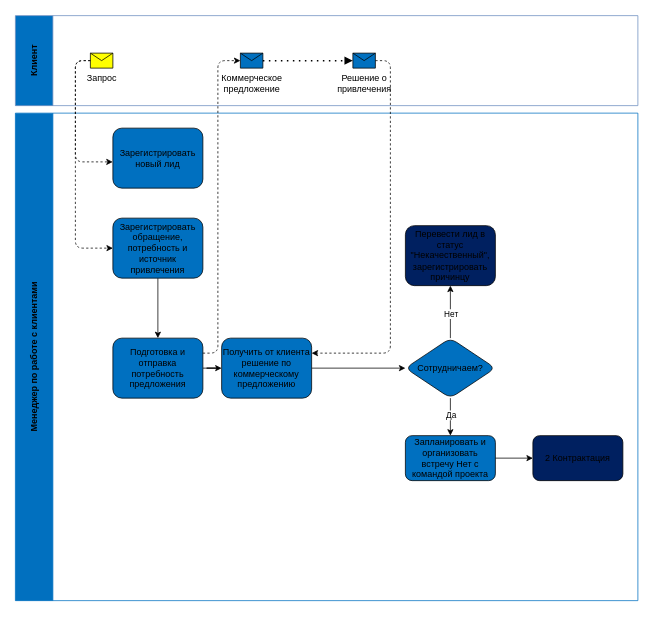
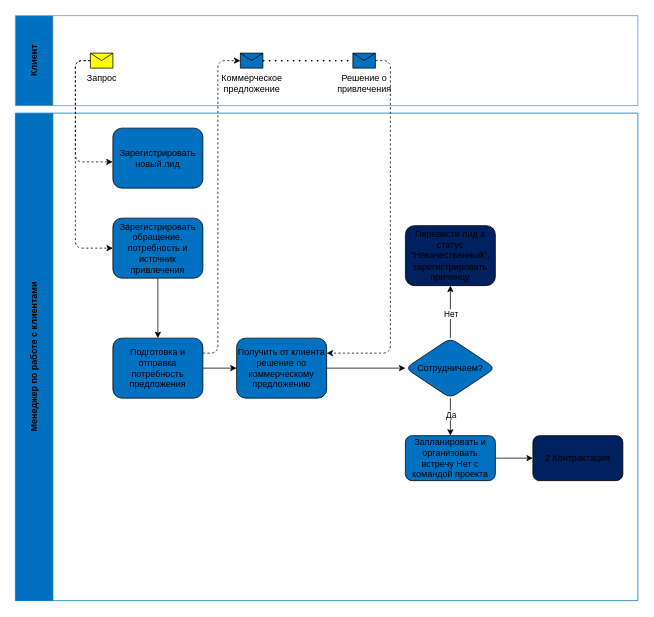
edge "Коммерческое предложение" -> "Решение о привлечения": arrowhead block -> none
node "Получить от клиента решение по коммерческому предложению": moved (267, 368) -> (282, 368)
